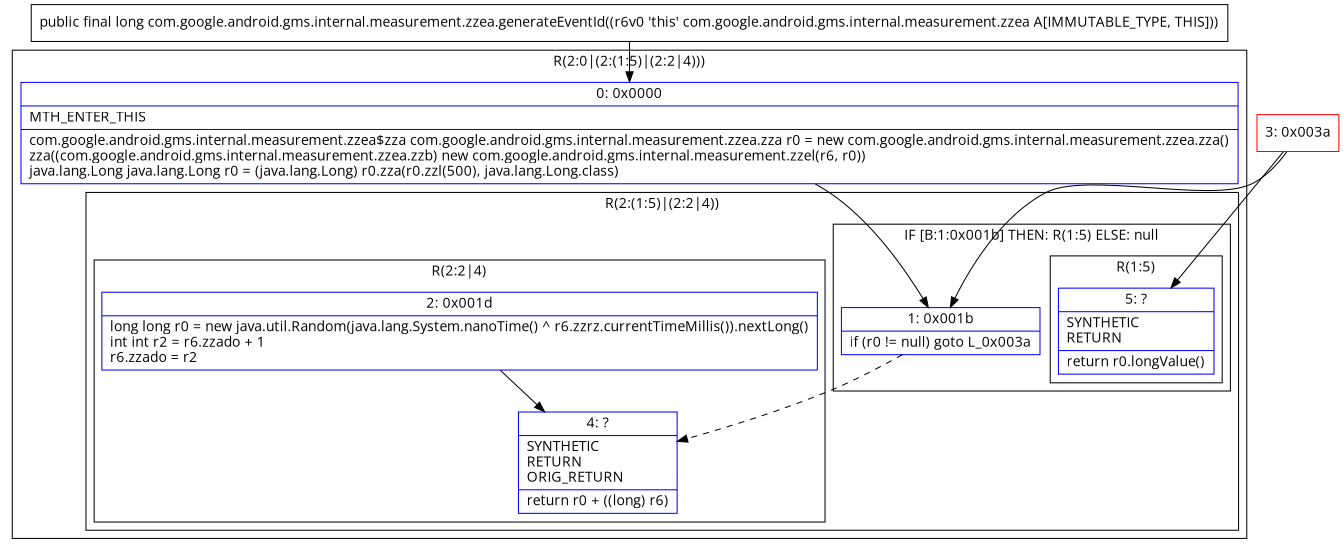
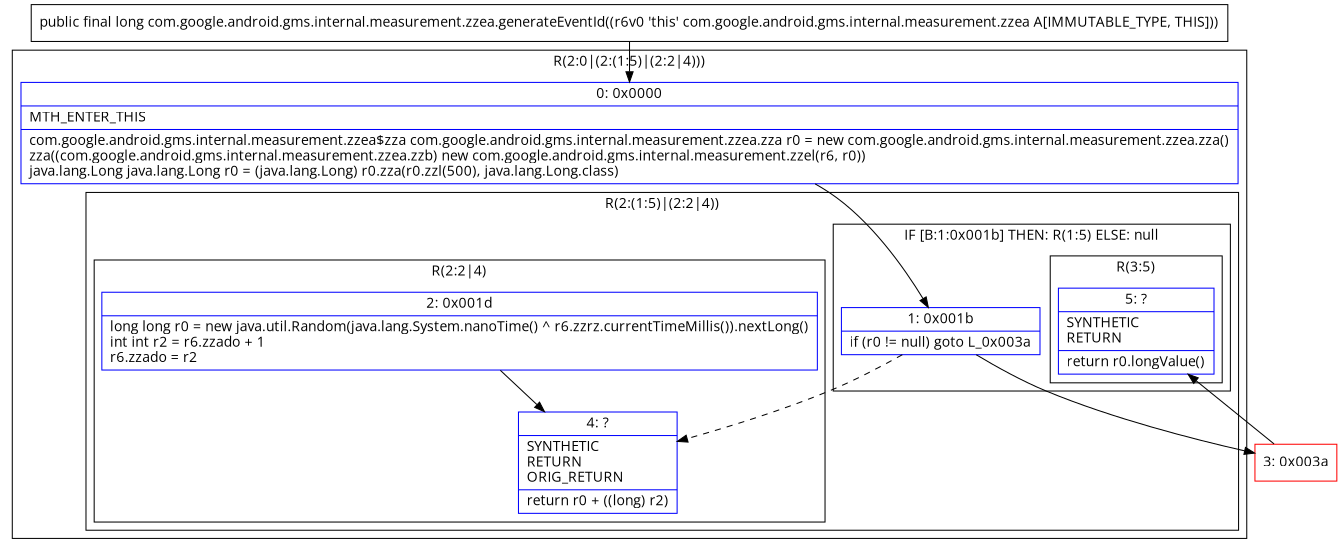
edge "3: 0x003a" -> "1: 0x001b": reversed
cluster "R(1:5)": label "R(1:5)" -> "R(3:5)"
node "4: ?": text "return r0 + ((long) r6)" -> "return r0 + ((long) r2)"
